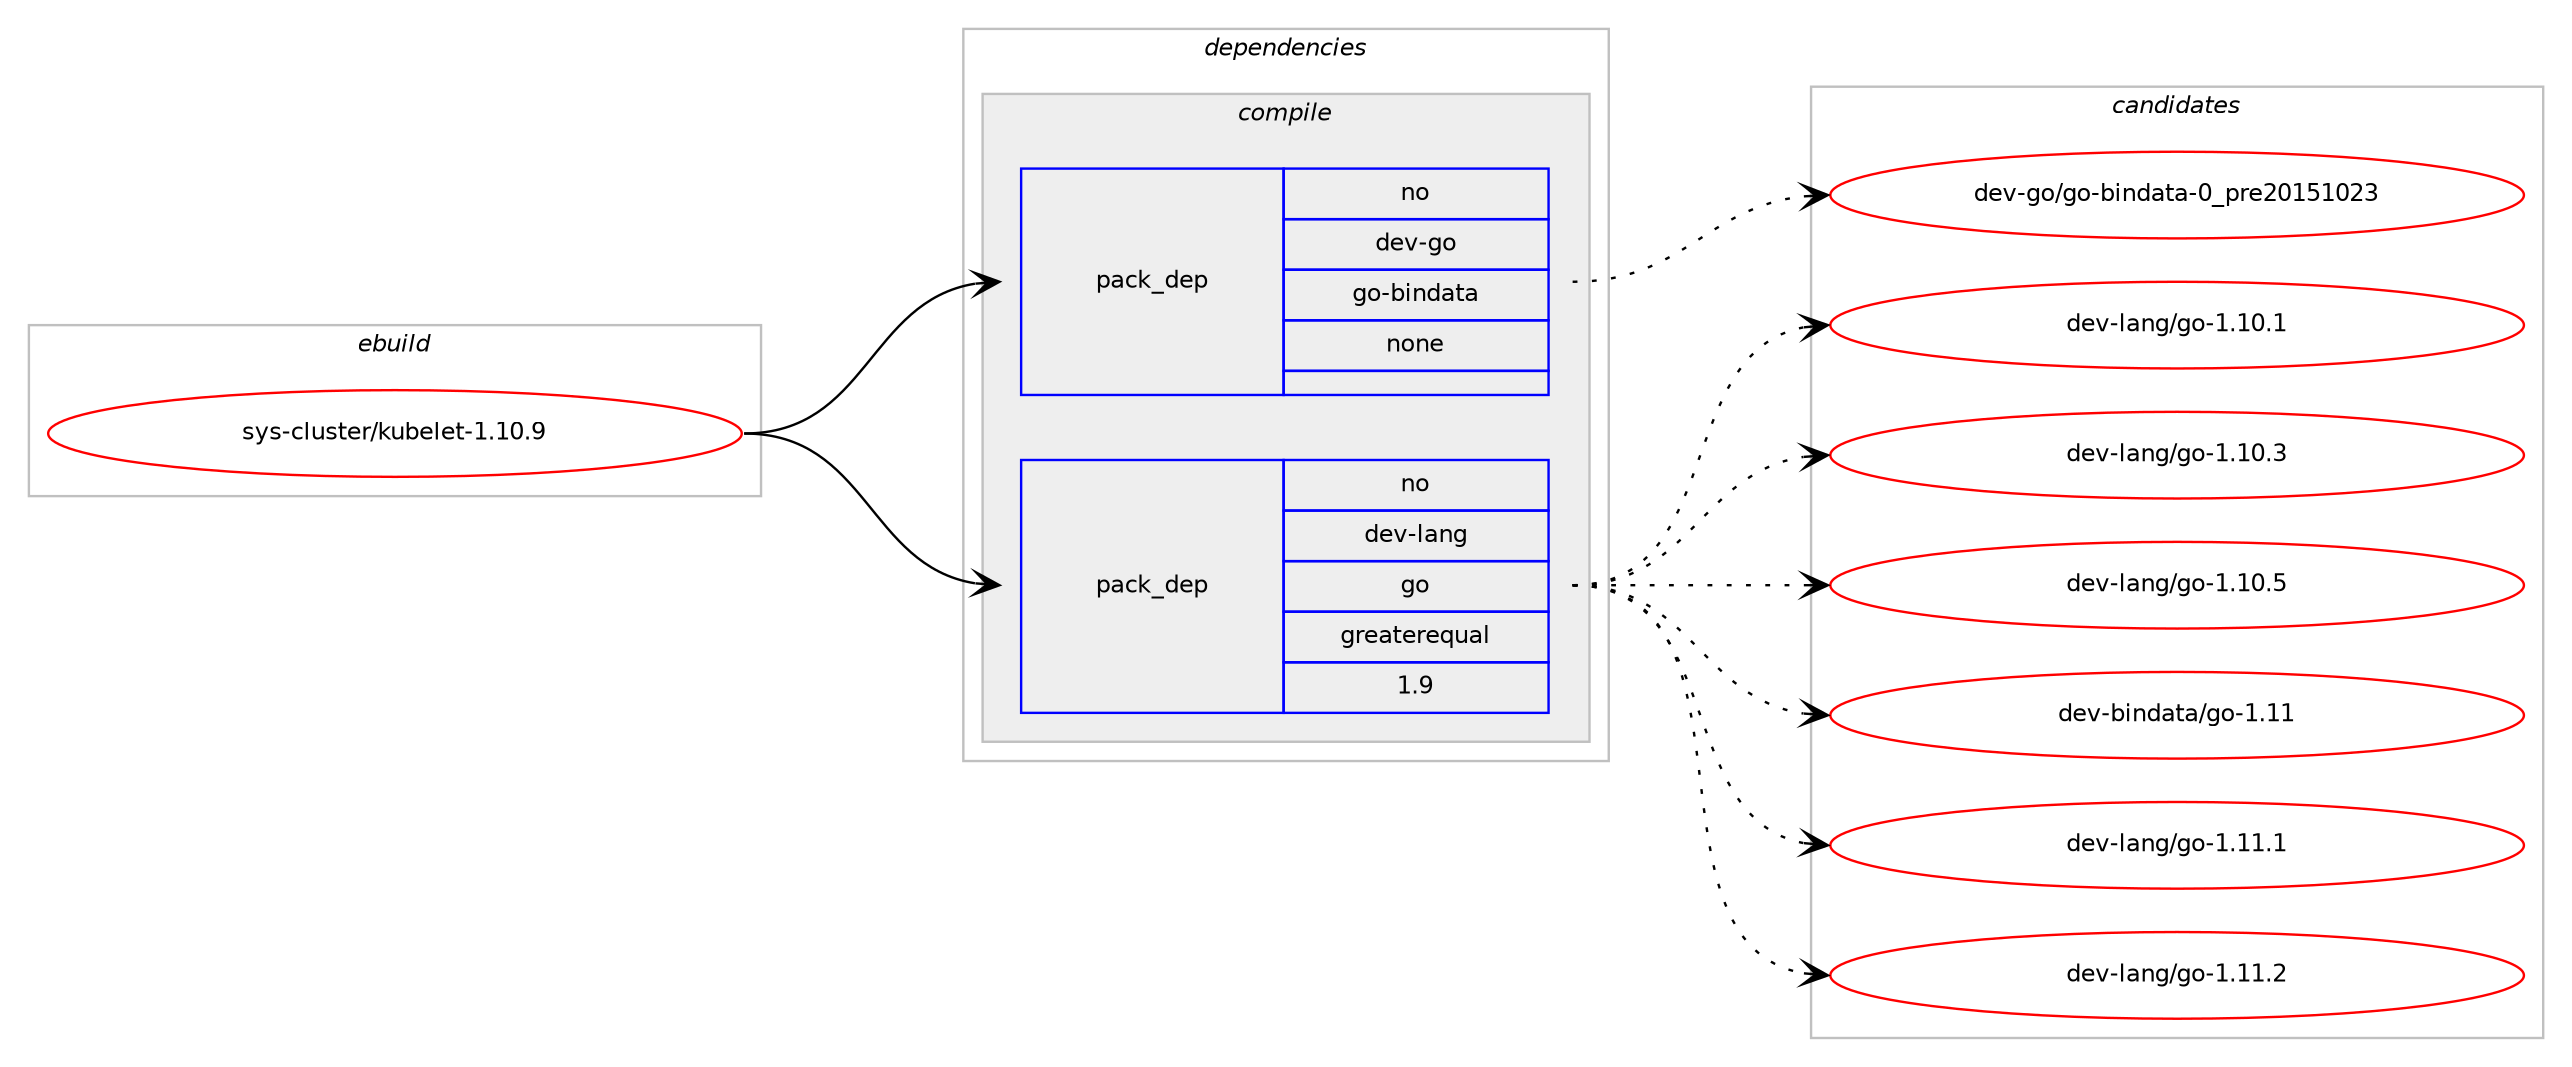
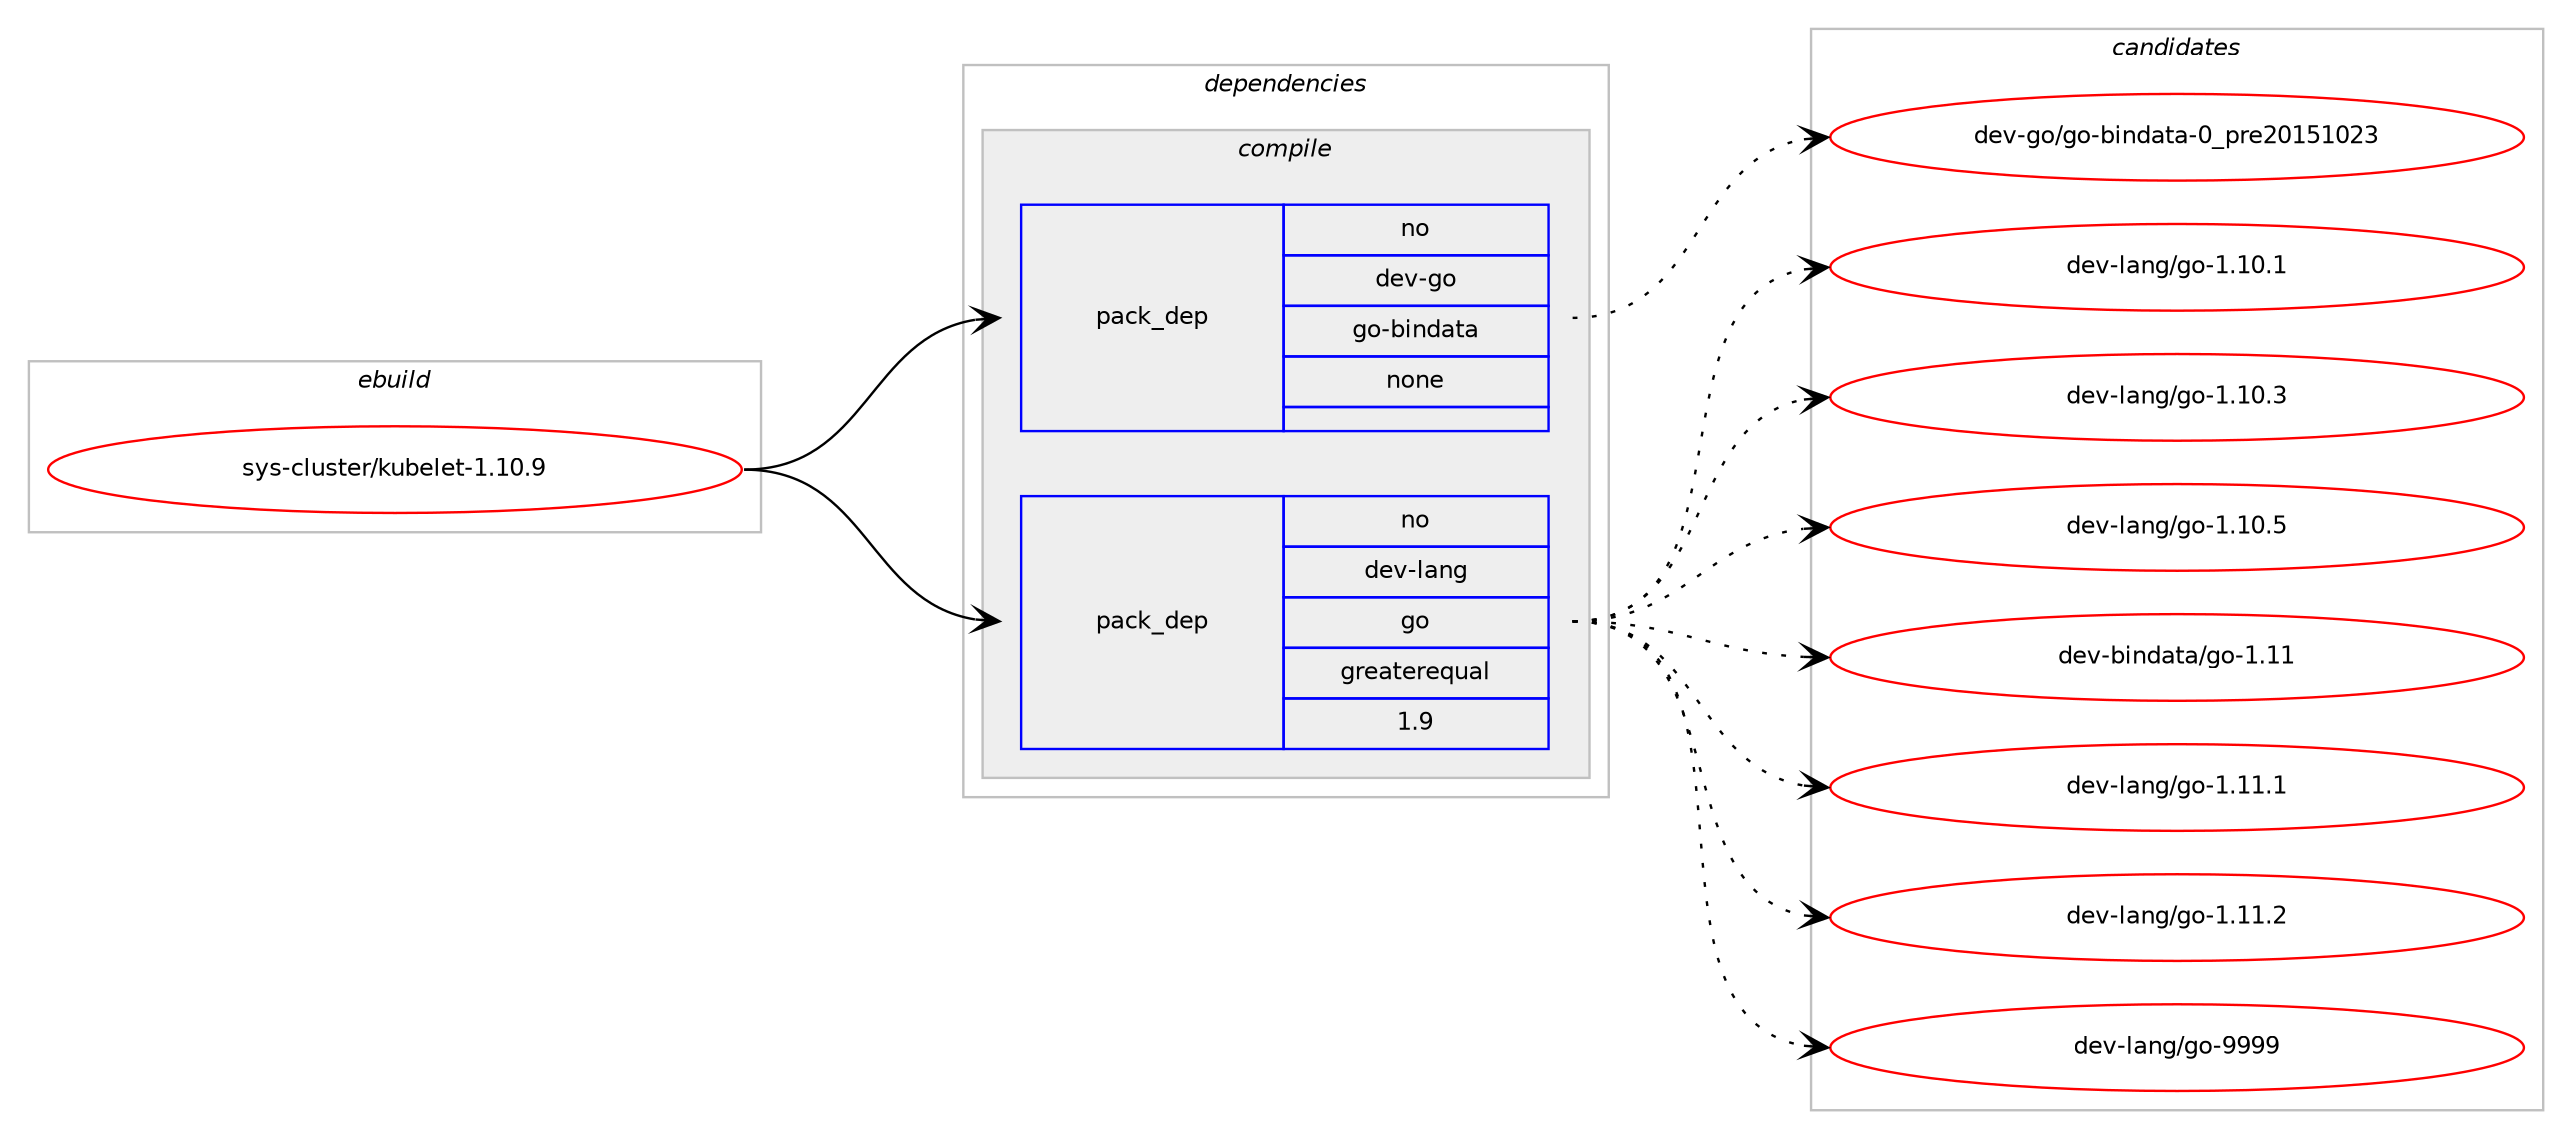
node "dev-lang/go-9999": added
